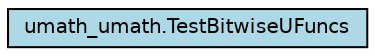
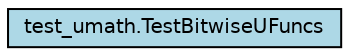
node "umath_umath.TestBitwiseUFuncs": label "umath_umath.TestBitwiseUFuncs" -> "test_umath.TestBitwiseUFuncs"
